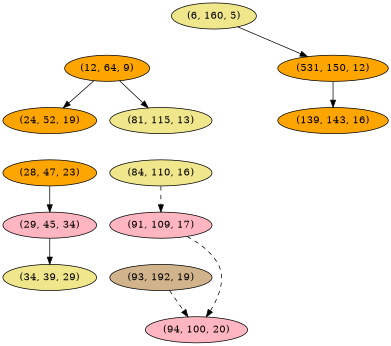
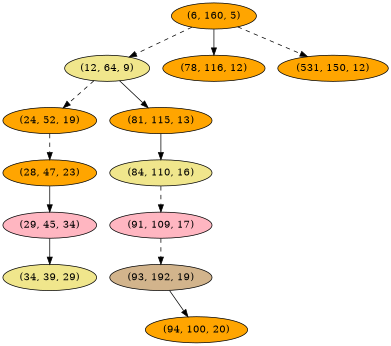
node "(6, 160, 5)": fillcolor khaki -> orange
edge "(6, 160, 5)" -> "(531, 150, 12)": style solid -> dashed
edge "(6, 160, 5)" -> "(12, 64, 9)": added
node "(12, 64, 9)": fillcolor orange -> khaki
node "(78, 116, 12)": added
edge "(12, 64, 9)" -> "(24, 52, 19)": style solid -> dashed
node "(81, 115, 13)": fillcolor khaki -> orange
node "(139, 143, 16)": removed
edge "(24, 52, 19)" -> "(28, 47, 23)": added
edge "(81, 115, 13)" -> "(84, 110, 16)": added
edge "(91, 109, 17)" -> "(94, 100, 20)": now "(91, 109, 17)" -> "(93, 192, 19)"
edge "(93, 192, 19)" -> "(94, 100, 20)": style dashed -> solid
node "(94, 100, 20)": fillcolor lightpink -> orange
